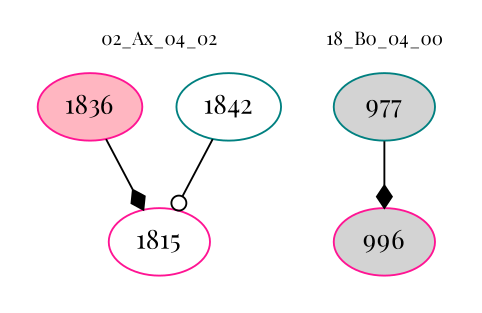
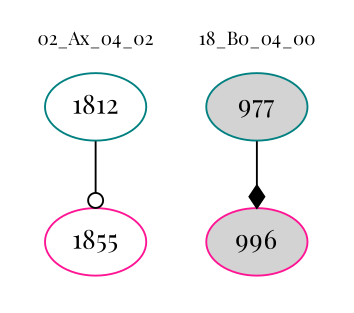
node "1836": removed
node "1842": label "1842" -> "1812"
node "1815": label "1815" -> "1855"
